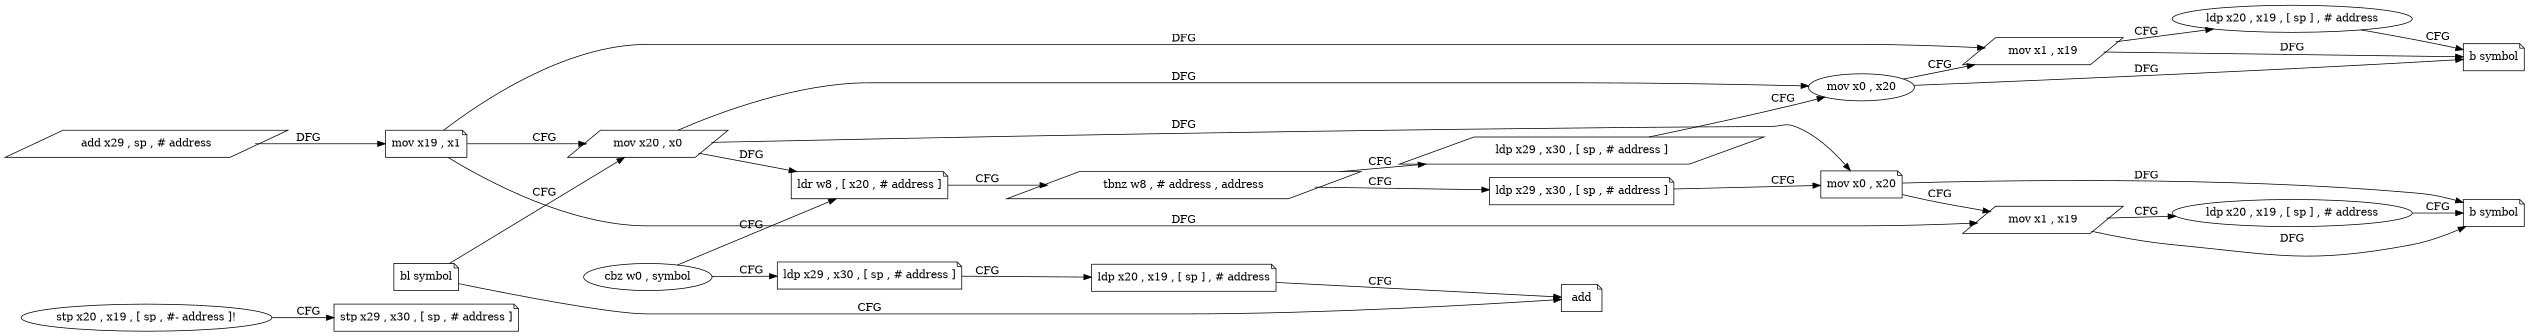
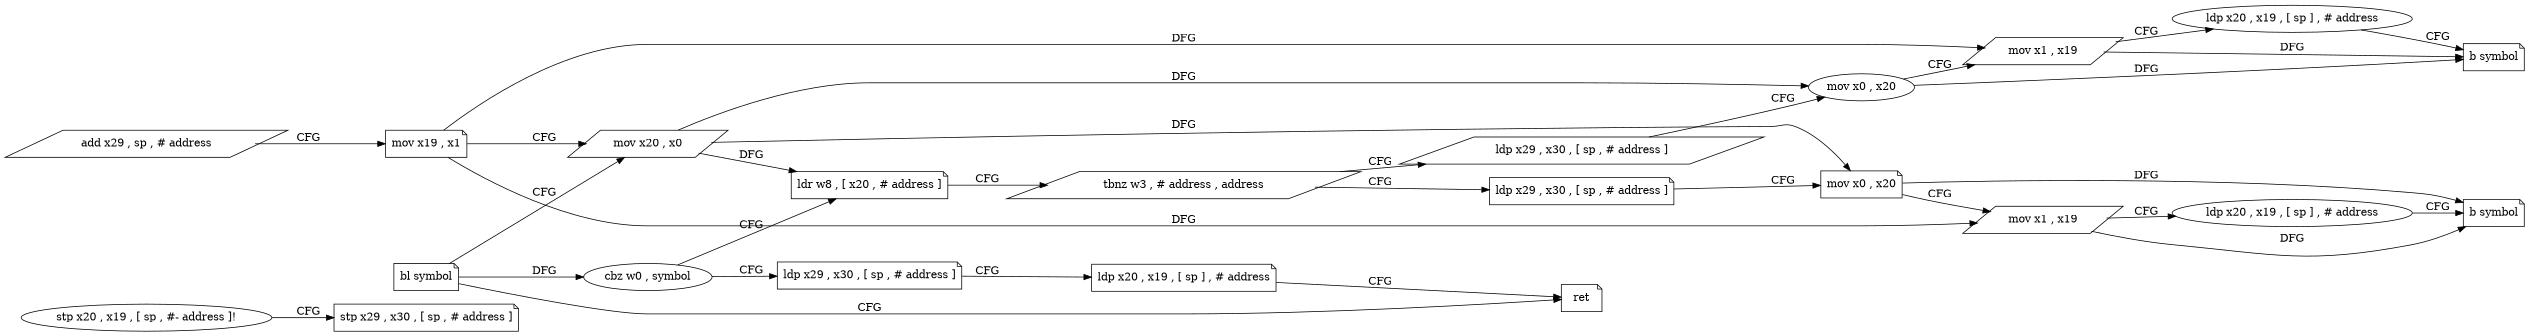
edge "add x29 , sp , # address" -> "mov x19 , x1": label "DFG" -> "CFG"
node "tbnz w8 , # address , address": label "tbnz w8 , # address , address" -> "tbnz w3 , # address , address"
edge "bl symbol" -> "cbz w0 , symbol": added, label "DFG"
node "add": label "add" -> "ret"
